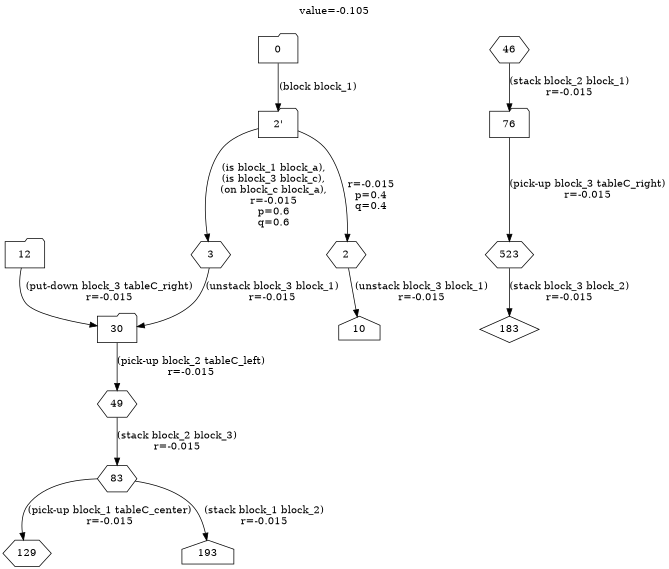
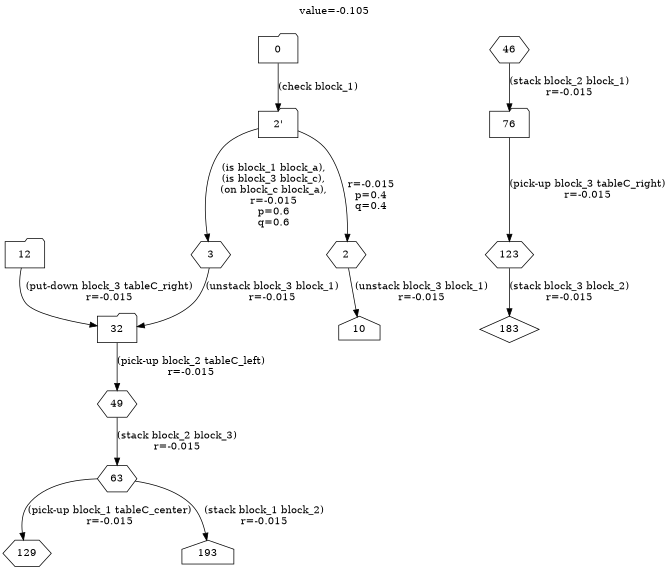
edge "0" -> "2'": label "(block block_1)" -> "(check block_1)"
node "523": label "523" -> "123"
node "30": label "30" -> "32"
node "83": label "83" -> "63"
